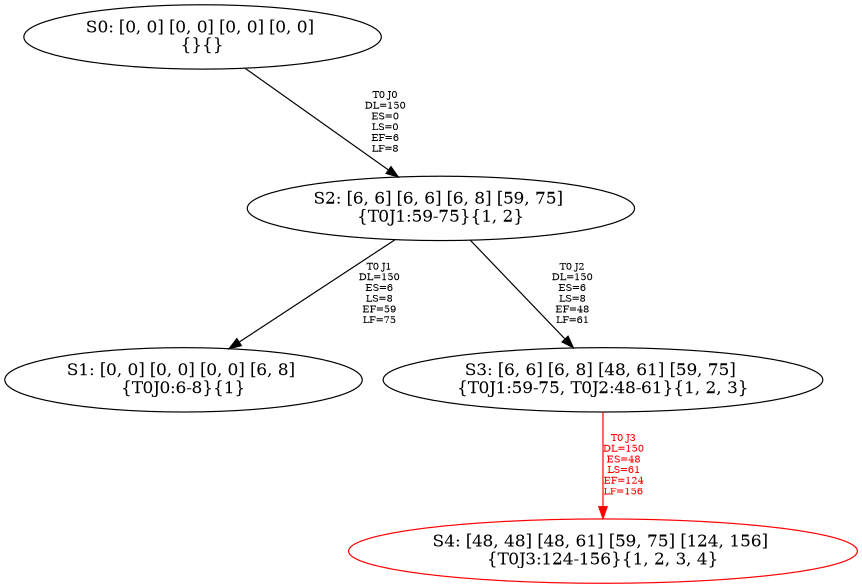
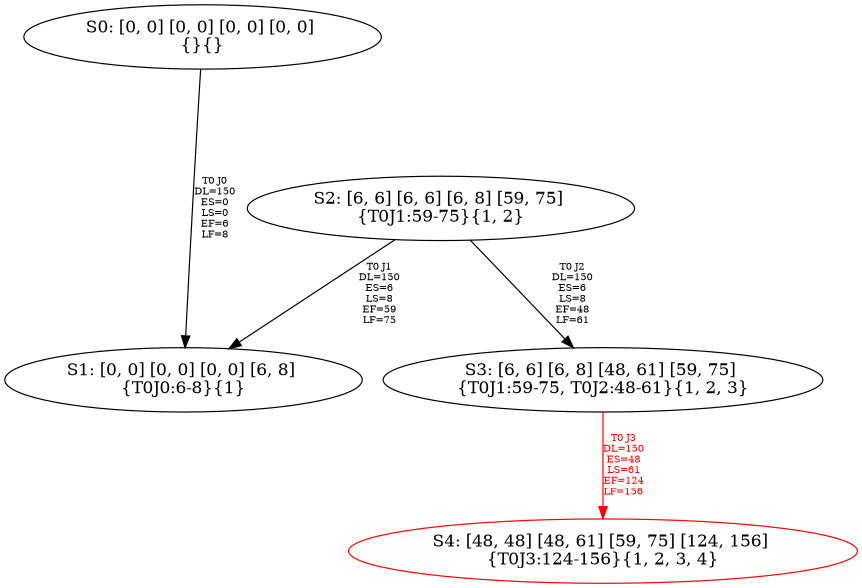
edge "S0: [0, 0] [0, 0] [0, 0] [0, 0] {}{}" -> "S2: [6, 6] [6, 6] [6, 8] [59, 75] {T0J1:59-75}{1, 2}": now "S0: [0, 0] [0, 0] [0, 0] [0, 0] {}{}" -> "S1: [0, 0] [0, 0] [0, 0] [6, 8] {T0J0:6-8}{1}"
